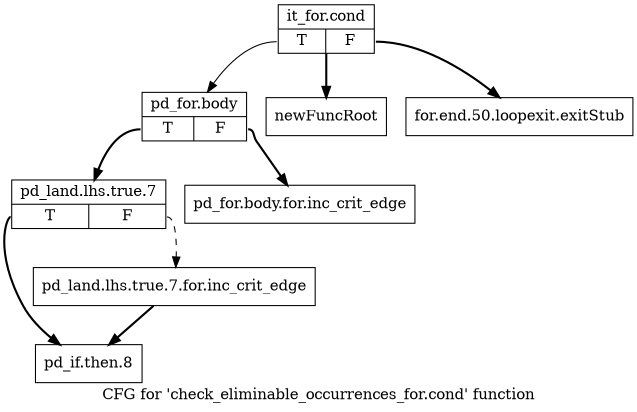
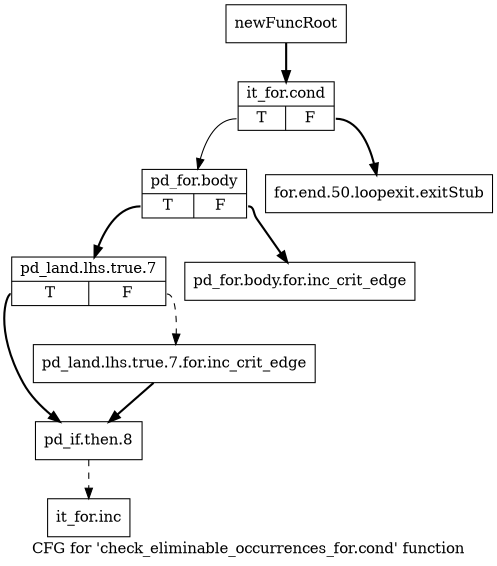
edge "it_for.cond" -> "newFuncRoot": reversed
node "it_for.inc": added
